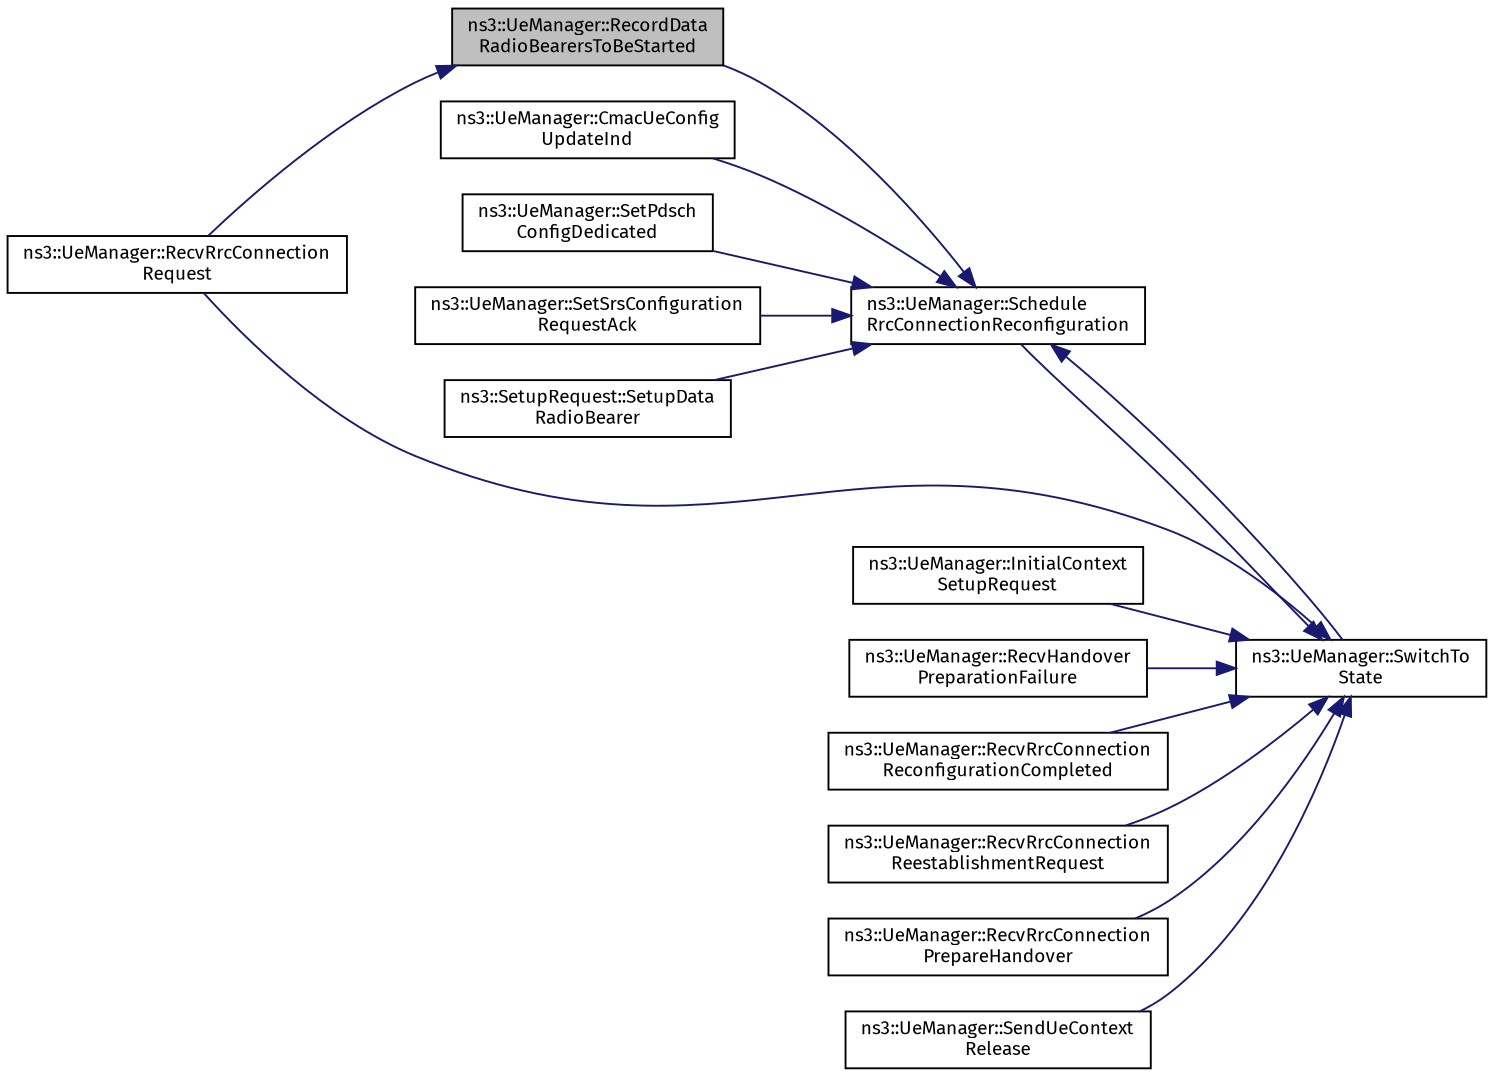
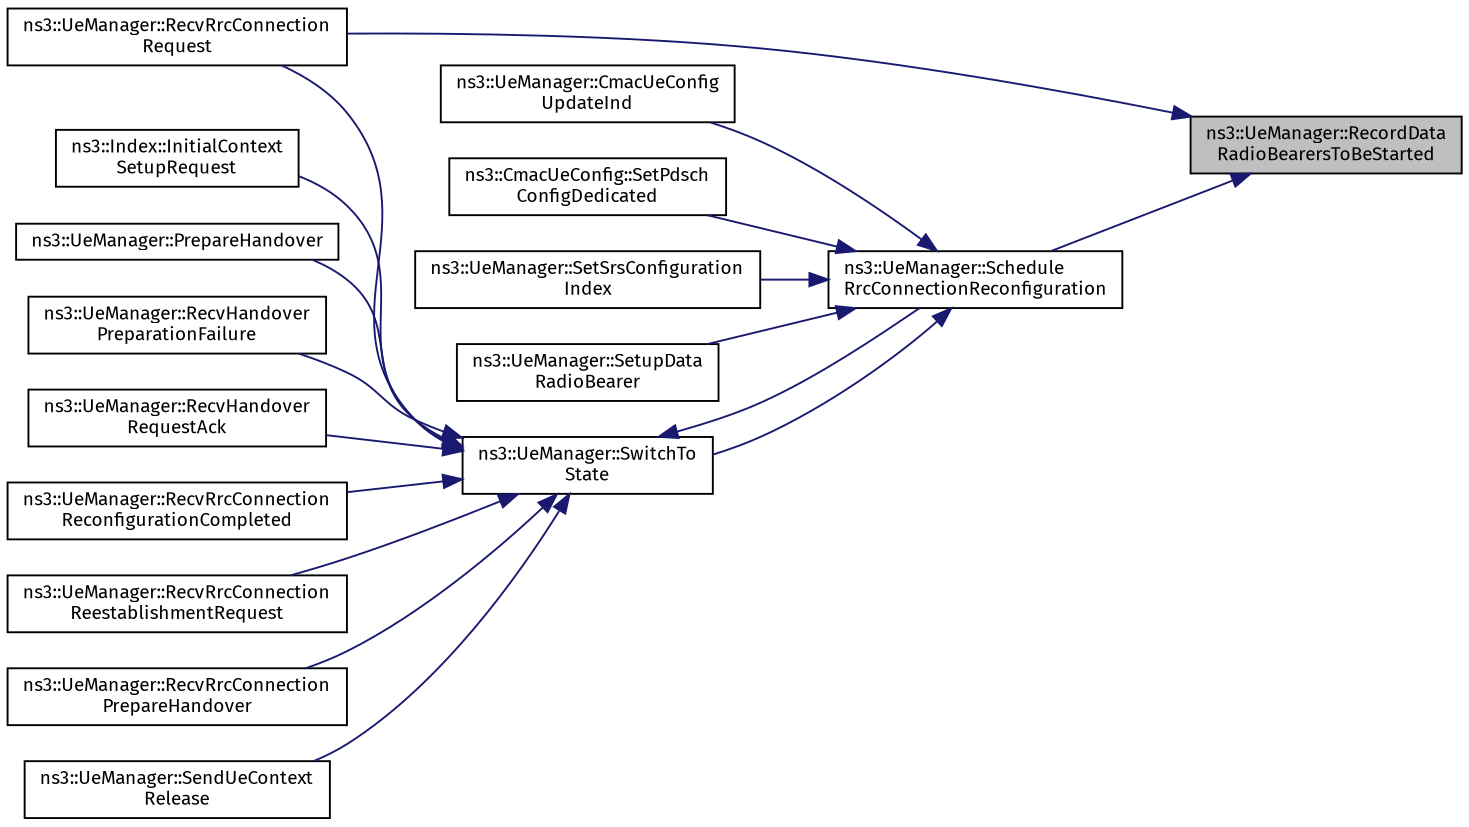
edge "ns3::UeManager::RecordData RadioBearersToBeStarted" -> "ns3::UeManager::Schedule RrcConnectionReconfiguration": reversed
node "ns3::UeManager::SetPdsch ConfigDedicated": label "ns3::UeManager::SetPdsch ConfigDedicated" -> "ns3::CmacUeConfig::SetPdsch ConfigDedicated"
node "ns3::UeManager::PrepareHandover": added
node "ns3::UeManager::SetSrsConfiguration RequestAck": label "ns3::UeManager::SetSrsConfiguration RequestAck" -> "ns3::UeManager::SetSrsConfiguration Index"
node "ns3::SetupRequest::SetupData RadioBearer": label "ns3::SetupRequest::SetupData RadioBearer" -> "ns3::UeManager::SetupData RadioBearer"
node "ns3::UeManager::RecvHandover RequestAck": added
node "ns3::UeManager::InitialContext SetupRequest": label "ns3::UeManager::InitialContext SetupRequest" -> "ns3::Index::InitialContext SetupRequest"
